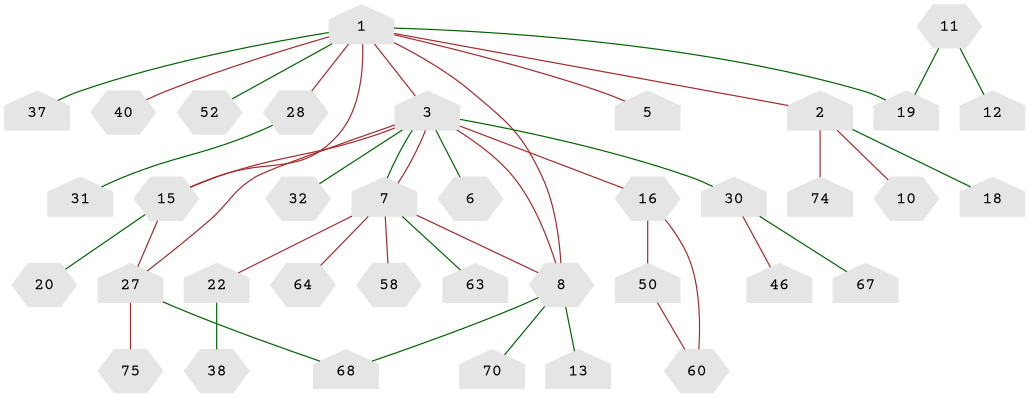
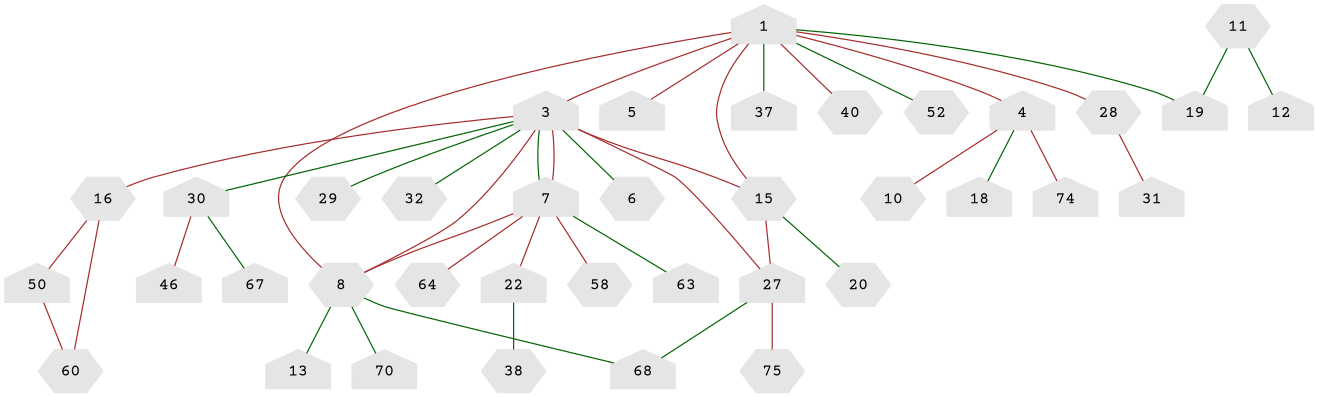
node "2": label "2" -> "4"
edge "28" -- "31": color darkgreen -> brown
node "29": added
